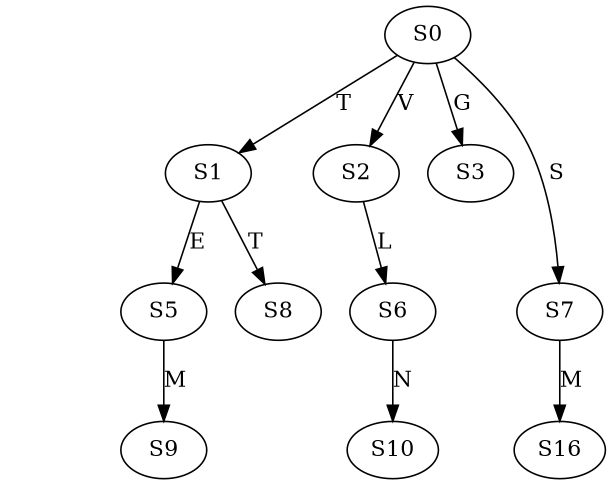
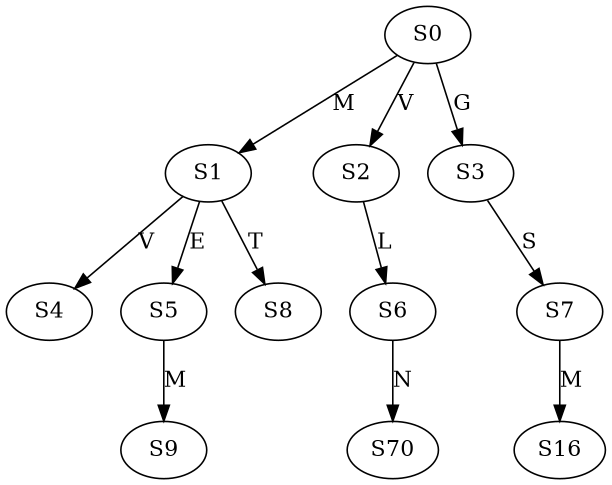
edge "S0" -> "S1": label "T" -> "M"
edge "S0" -> "S7": now "S3" -> "S7"
node "S4": added
node "S10": label "S10" -> "S70"
